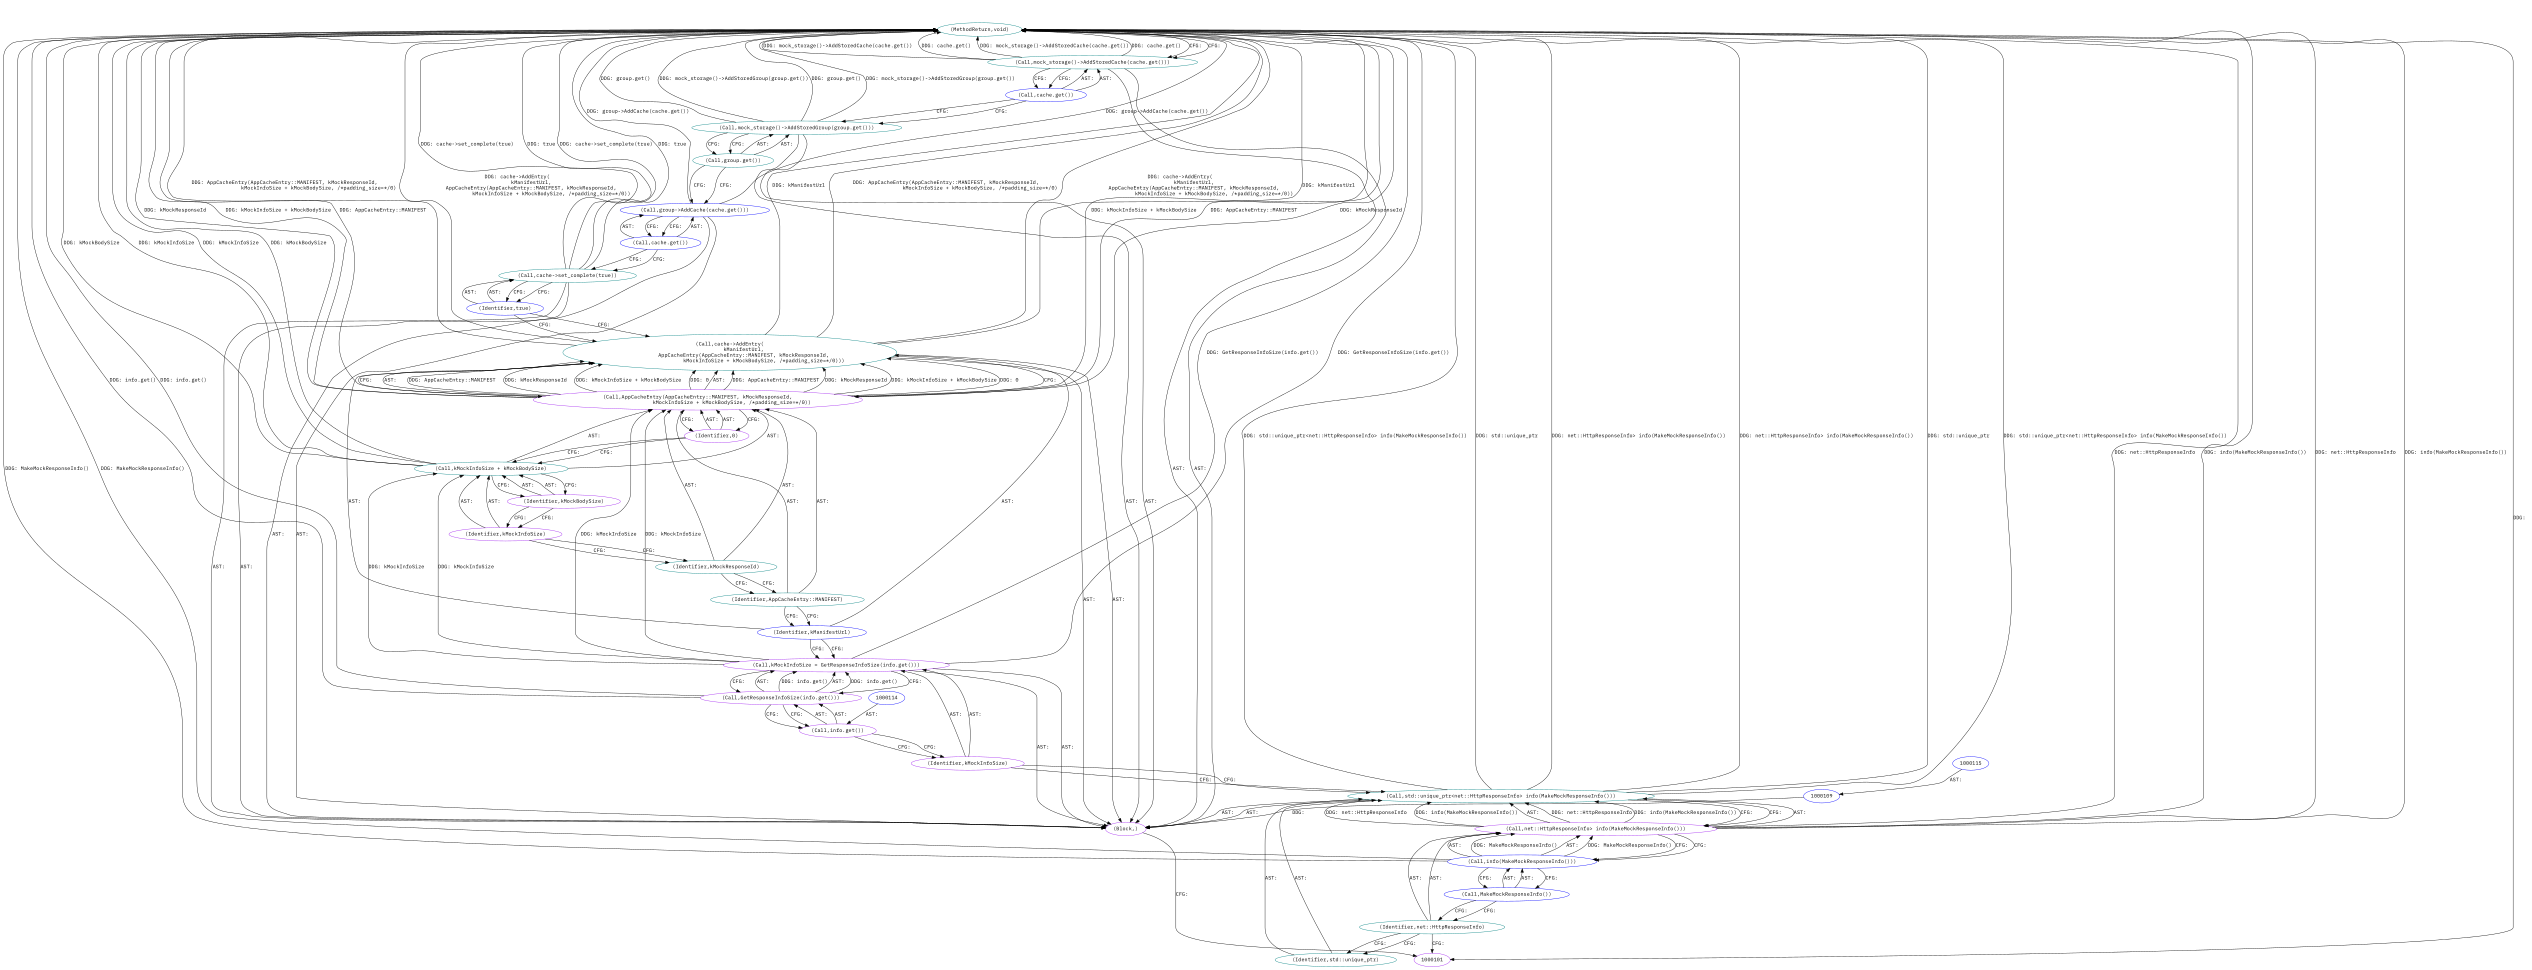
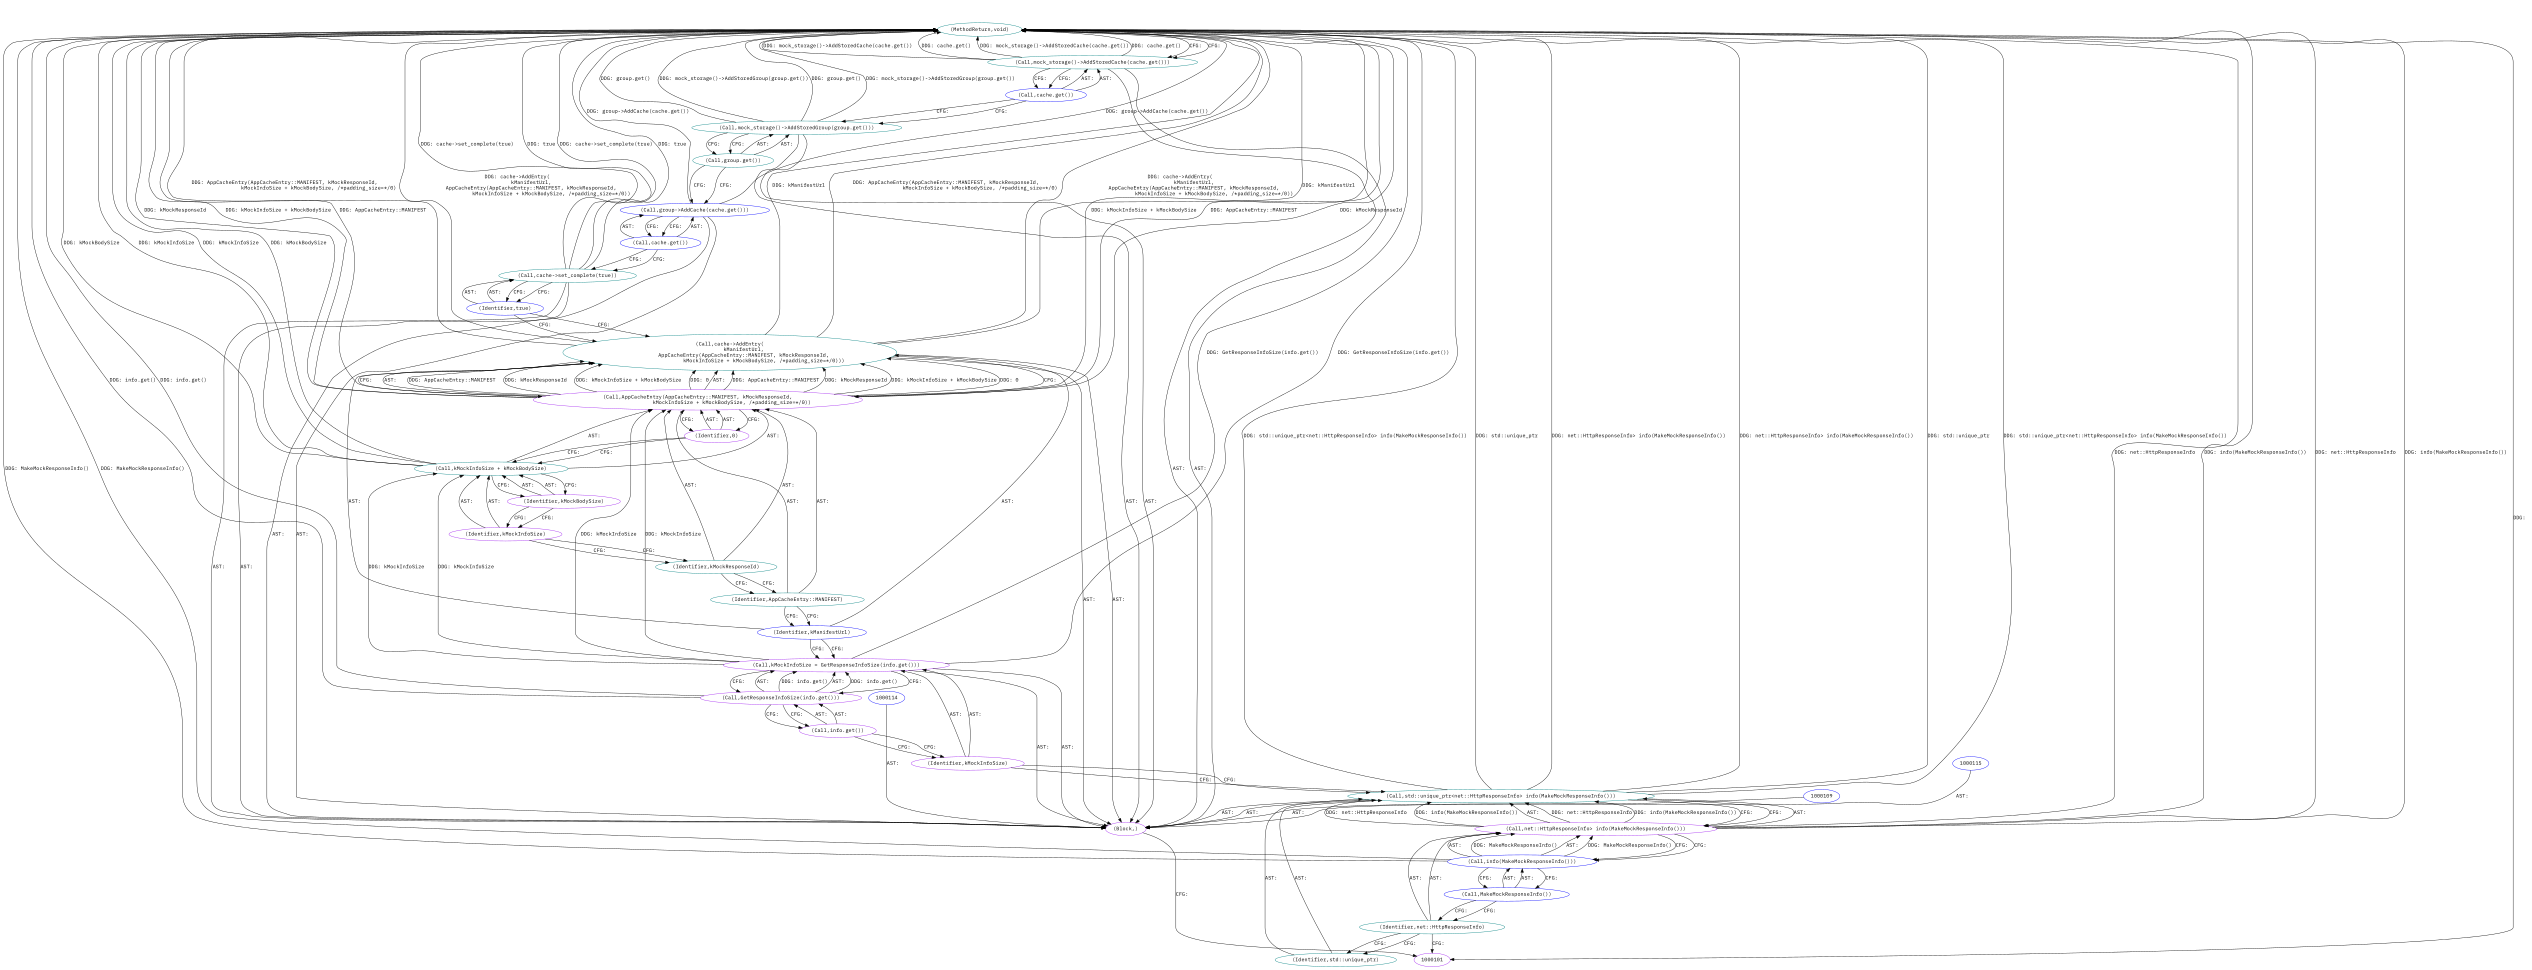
edge "1000114" -> "(Call,info.get())": now "1000114" -> "(Block,)"
edge "1000115" -> "1000109": now "1000115" -> "(Block,)"
edge "1000109" -> "(Block,)": label "DDG: " -> "AST: "
